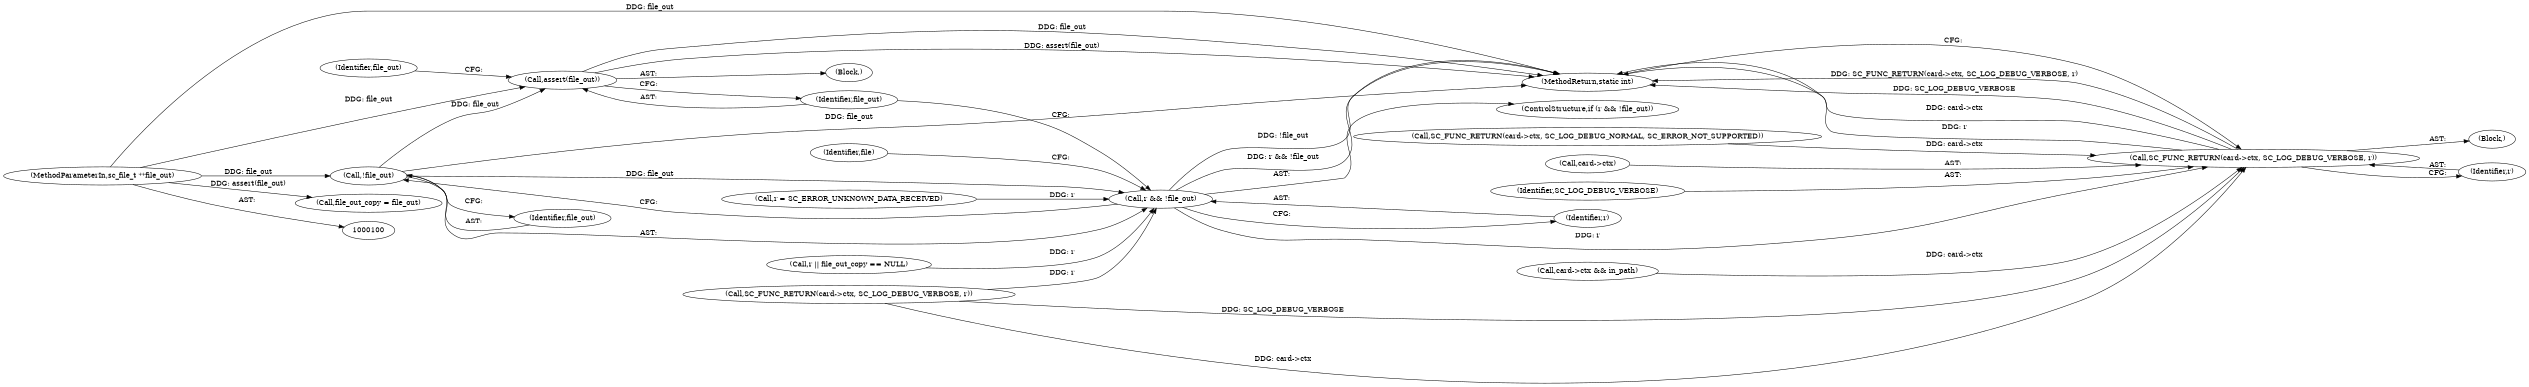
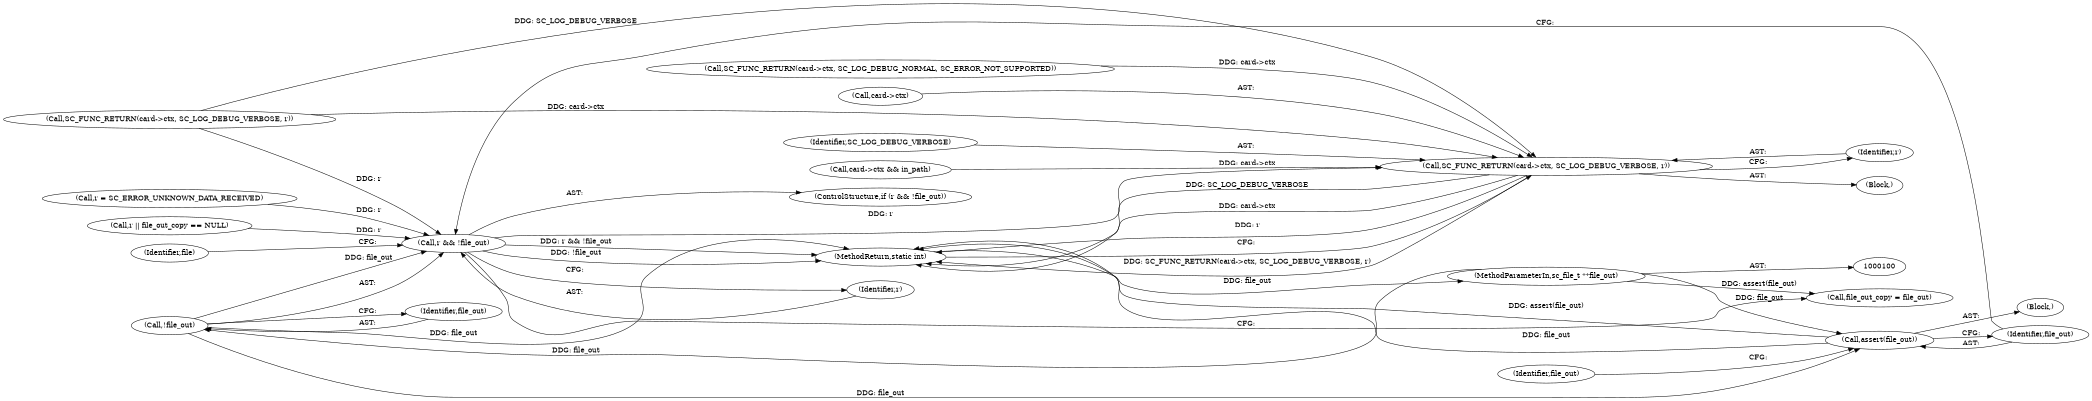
edge "(MethodParameterIn,sc_file_t **file_out)" -> "(MethodReturn,static int)": reversed
edge "(Call,r && !file_out)" -> "(Call,!file_out)": now "(Call,r && !file_out)" -> "(Call,file_out_copy = file_out)"
